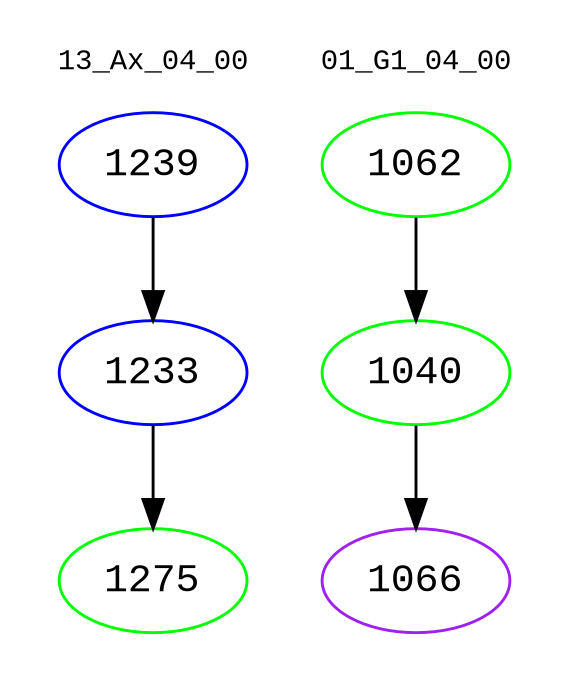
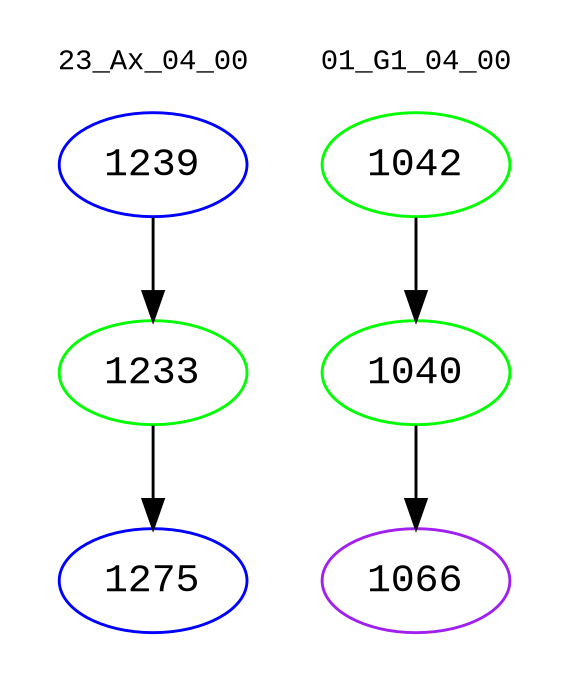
cluster "13_Ax_04_00": label "13_Ax_04_00" -> "23_Ax_04_00"
node "1062": label "1062" -> "1042"
node "1233": color blue -> green
node "1275": color green -> blue
